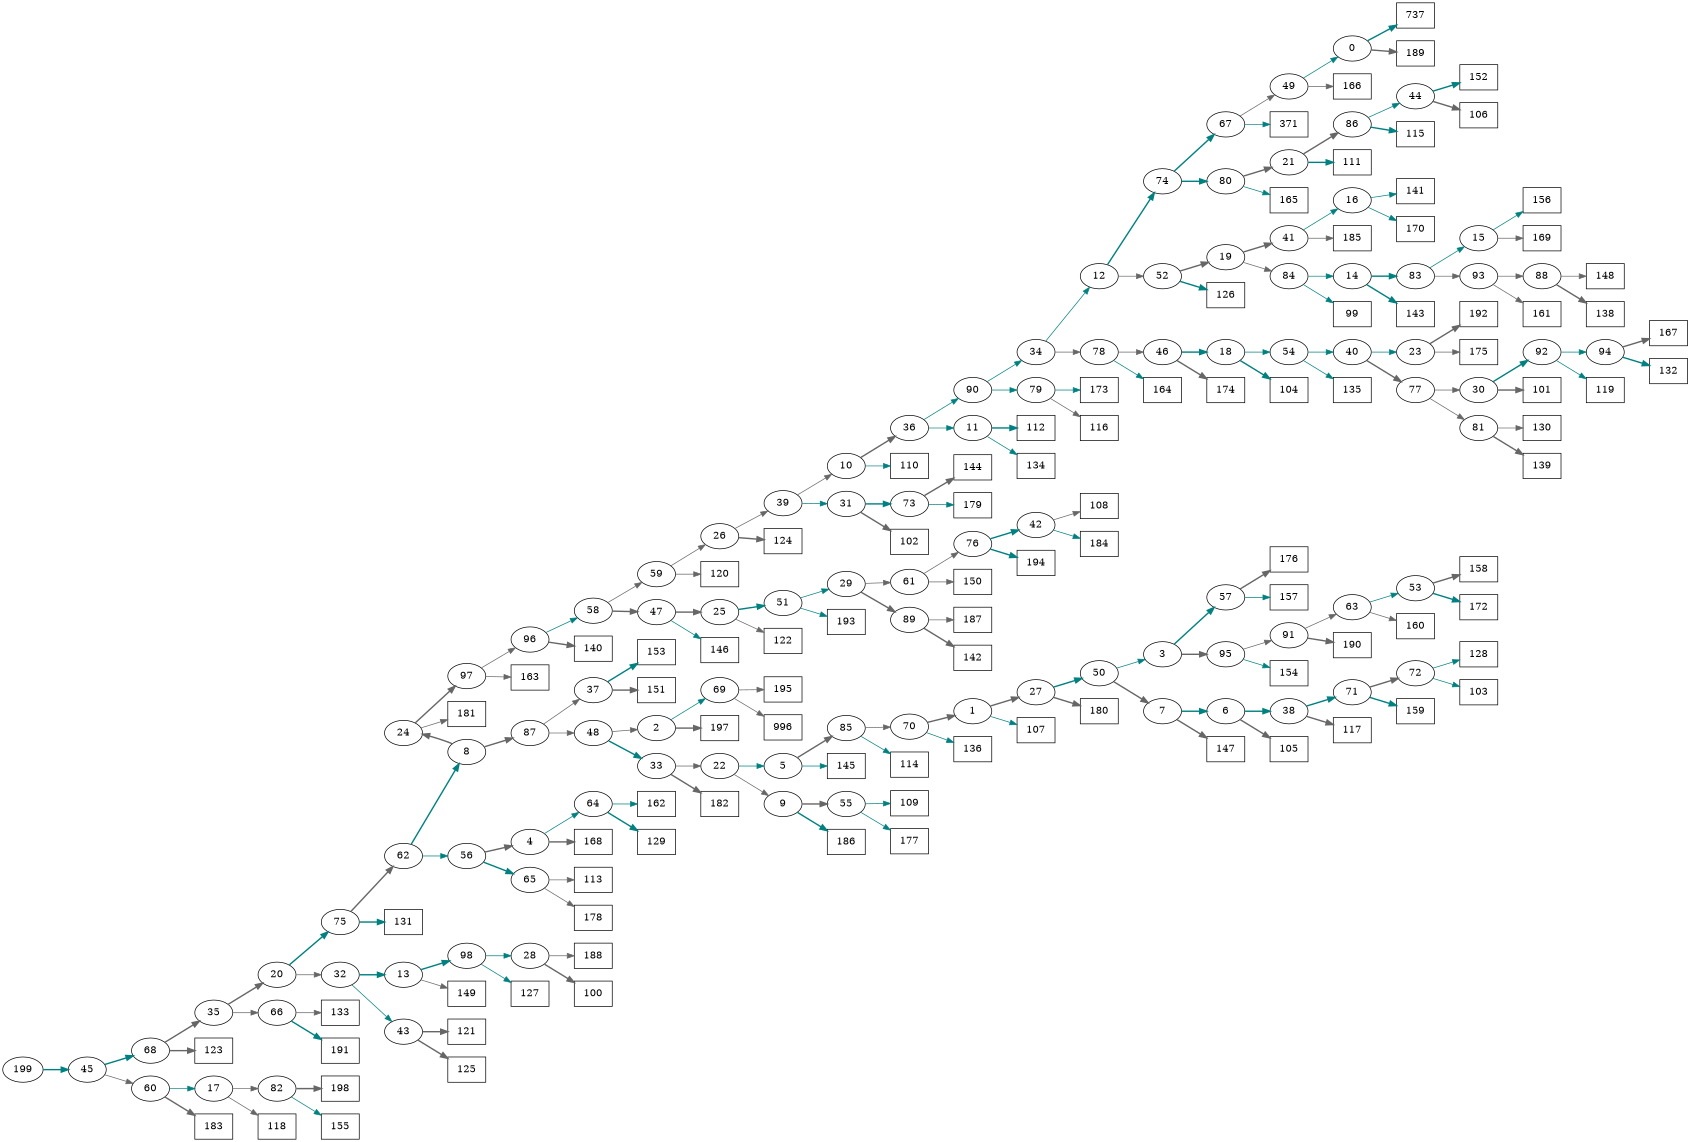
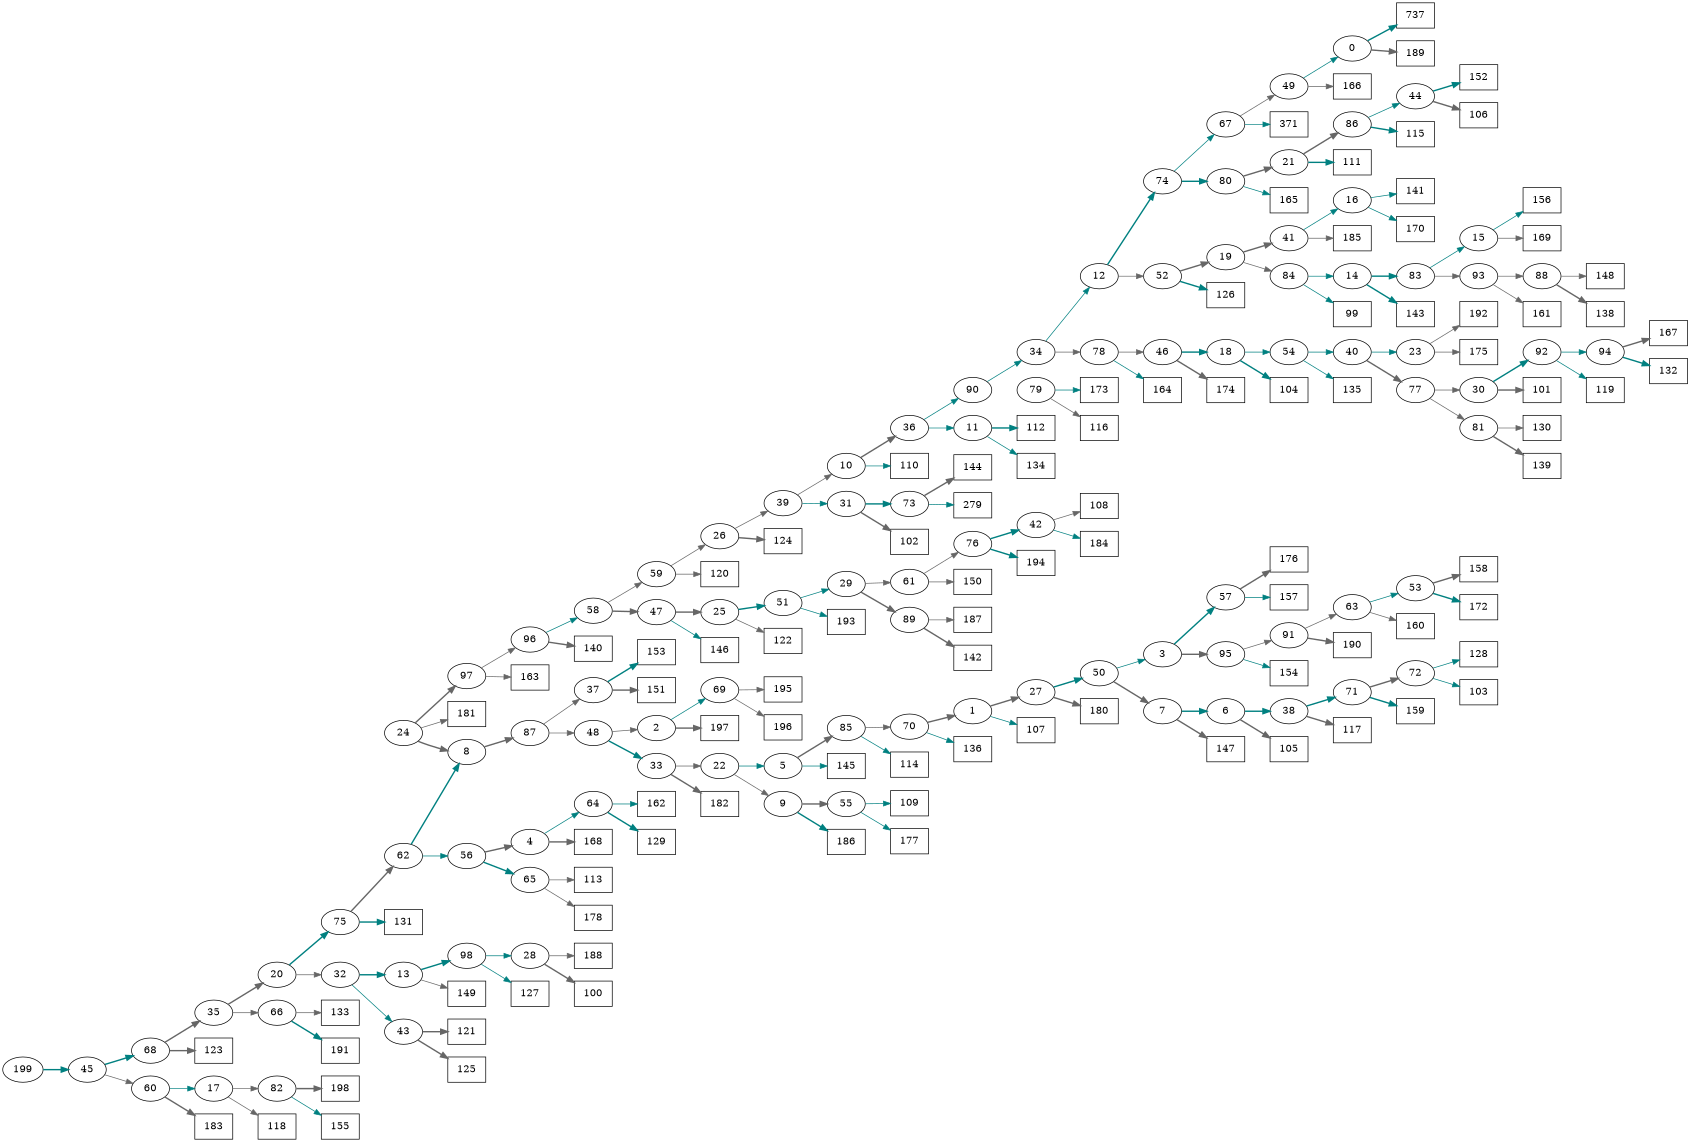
edge "74" -> "67": style bold -> solid
edge "23" -> "192": style bold -> solid
edge "90" -> "79": removed
node "179": label "179" -> "279"
node "996": label "996" -> "196"
edge "8" -> "24": reversed
